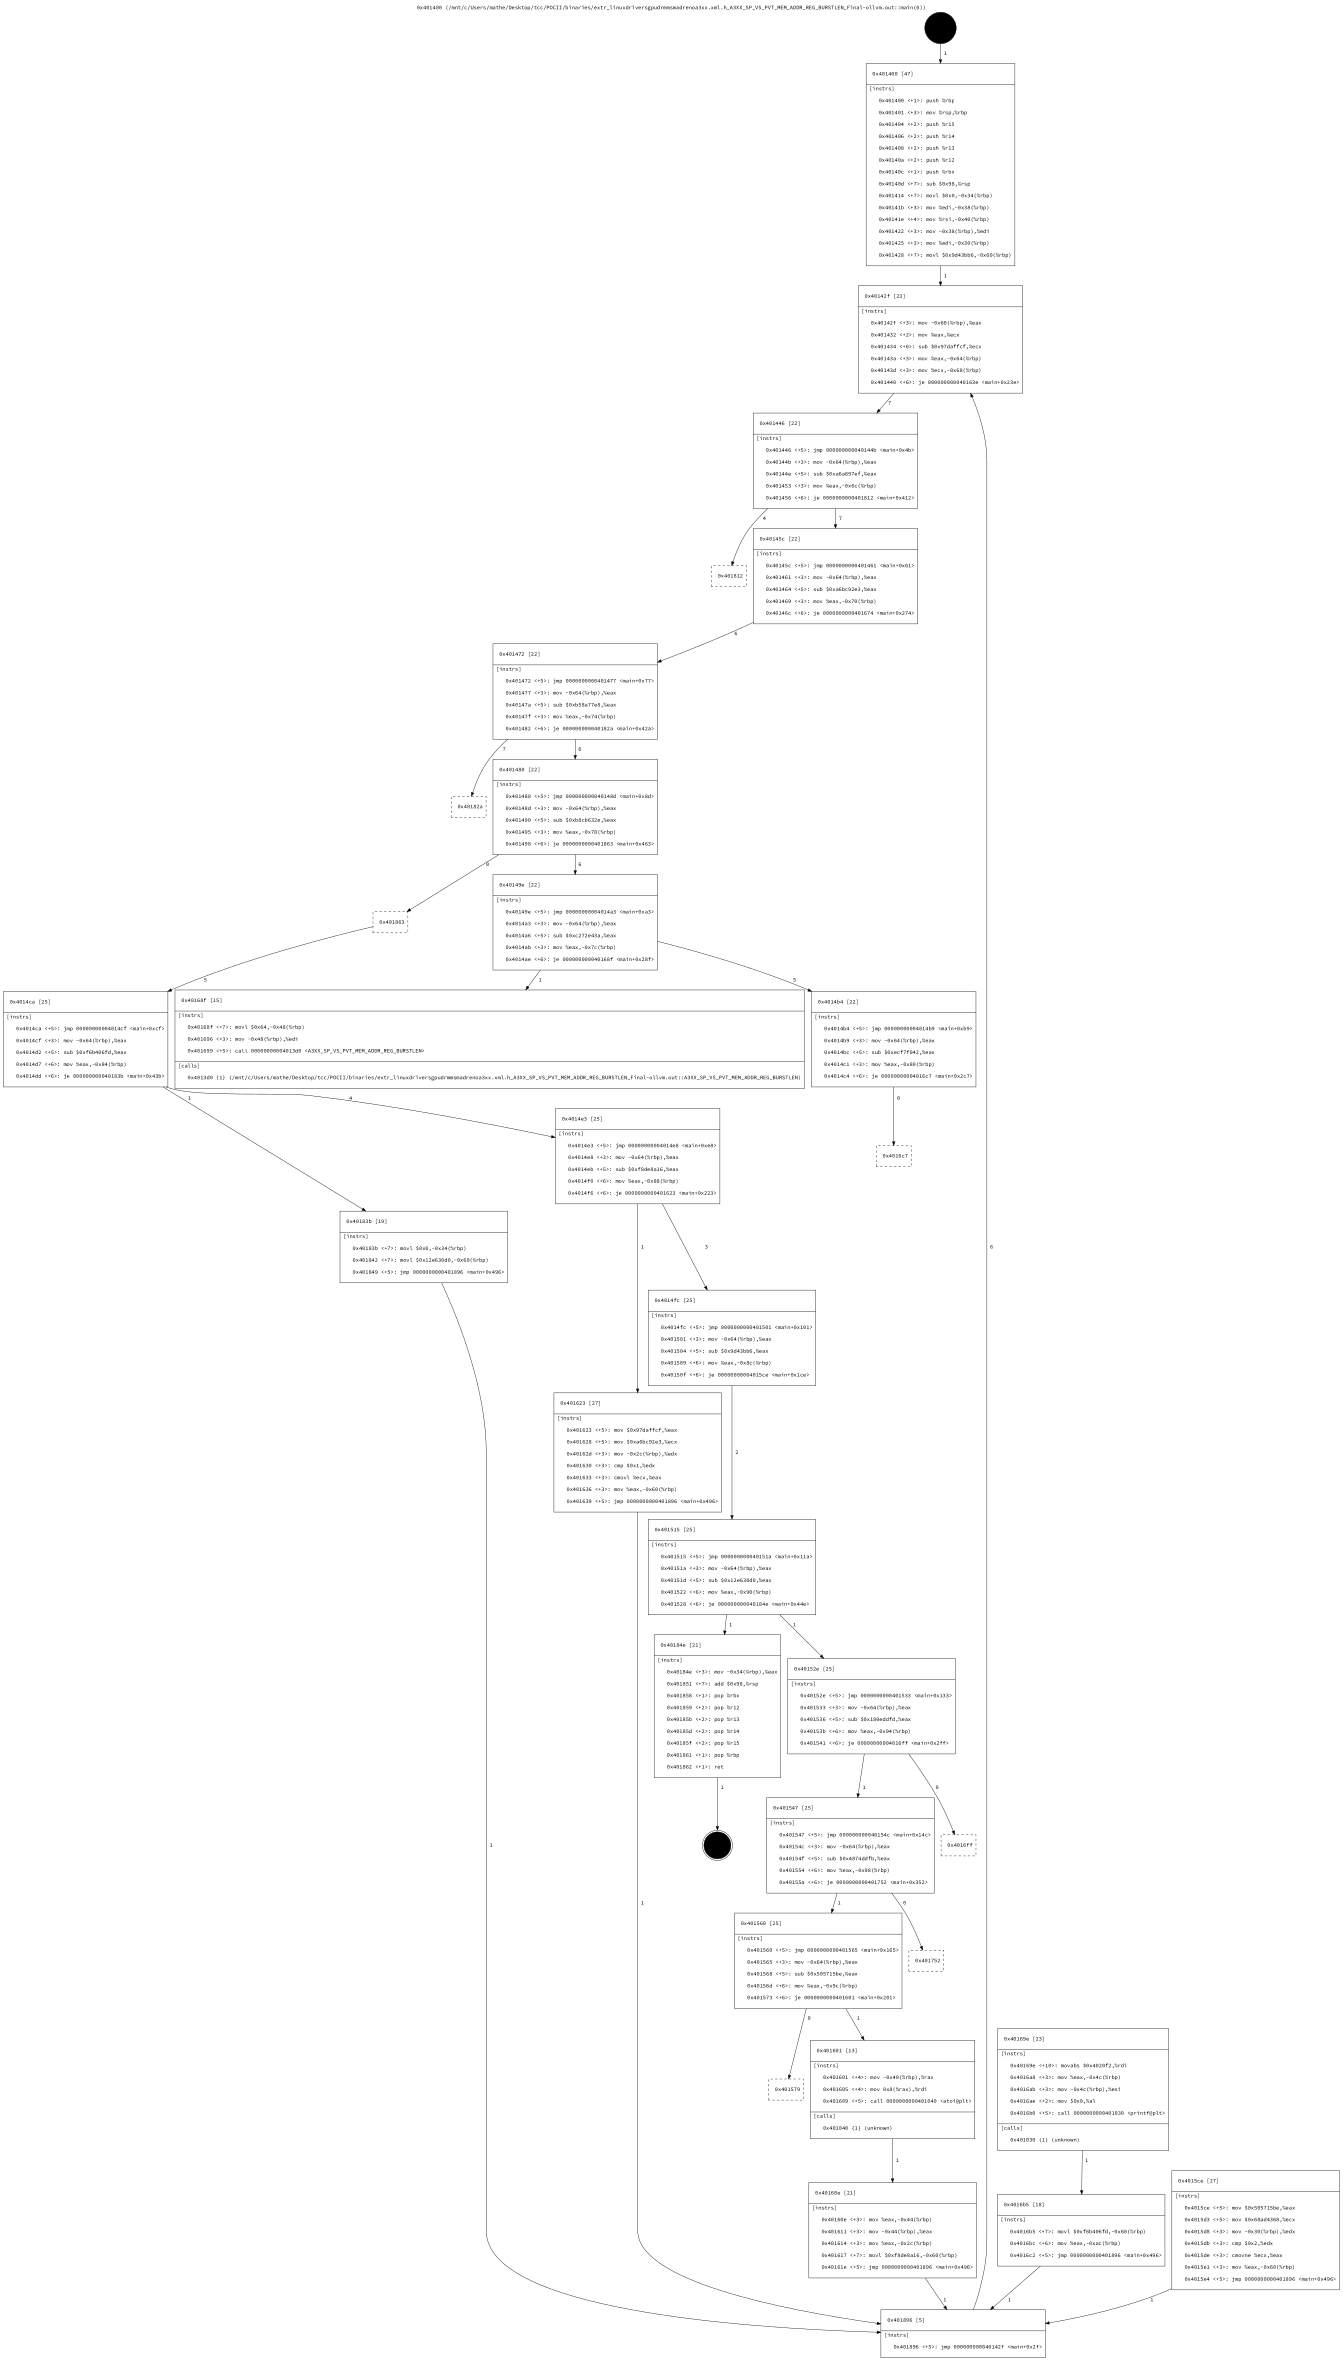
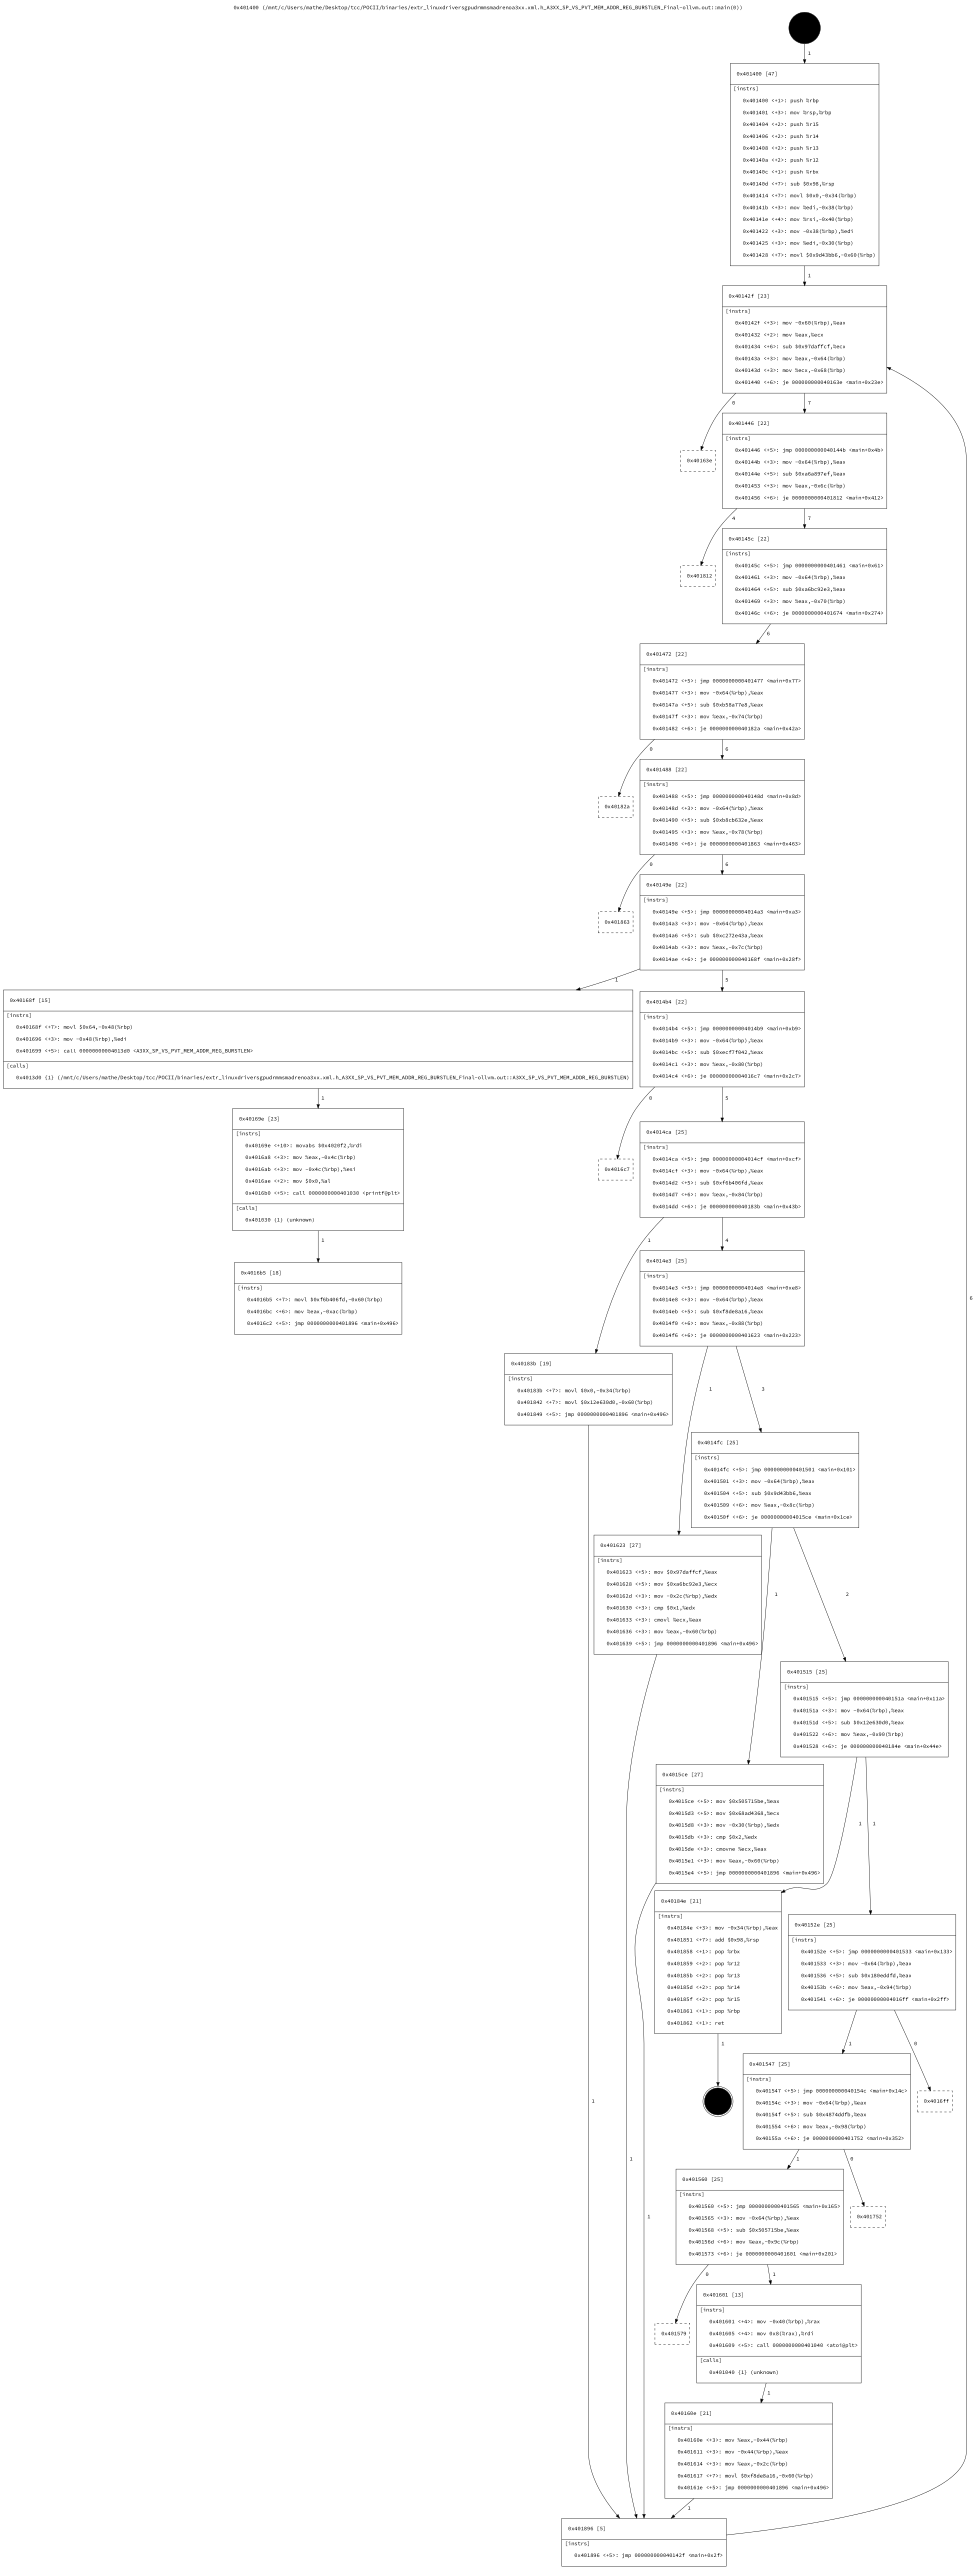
node "0x40163e": added
edge "0x401472 [22]" -> "0x40182a": label " 7" -> " 0"
edge "0x401863" -> "0x4014ca [25]": now "0x4014b4 [22]" -> "0x4014ca [25]"
edge "0x40168f [15]" -> "0x40169e [23]": added, label "1"
edge "0x4014fc [25]" -> "0x4015ce [27]": added, label "1"
edge "0x4016b5 [18]" -> "0x401896 [5]": removed, label "1"
